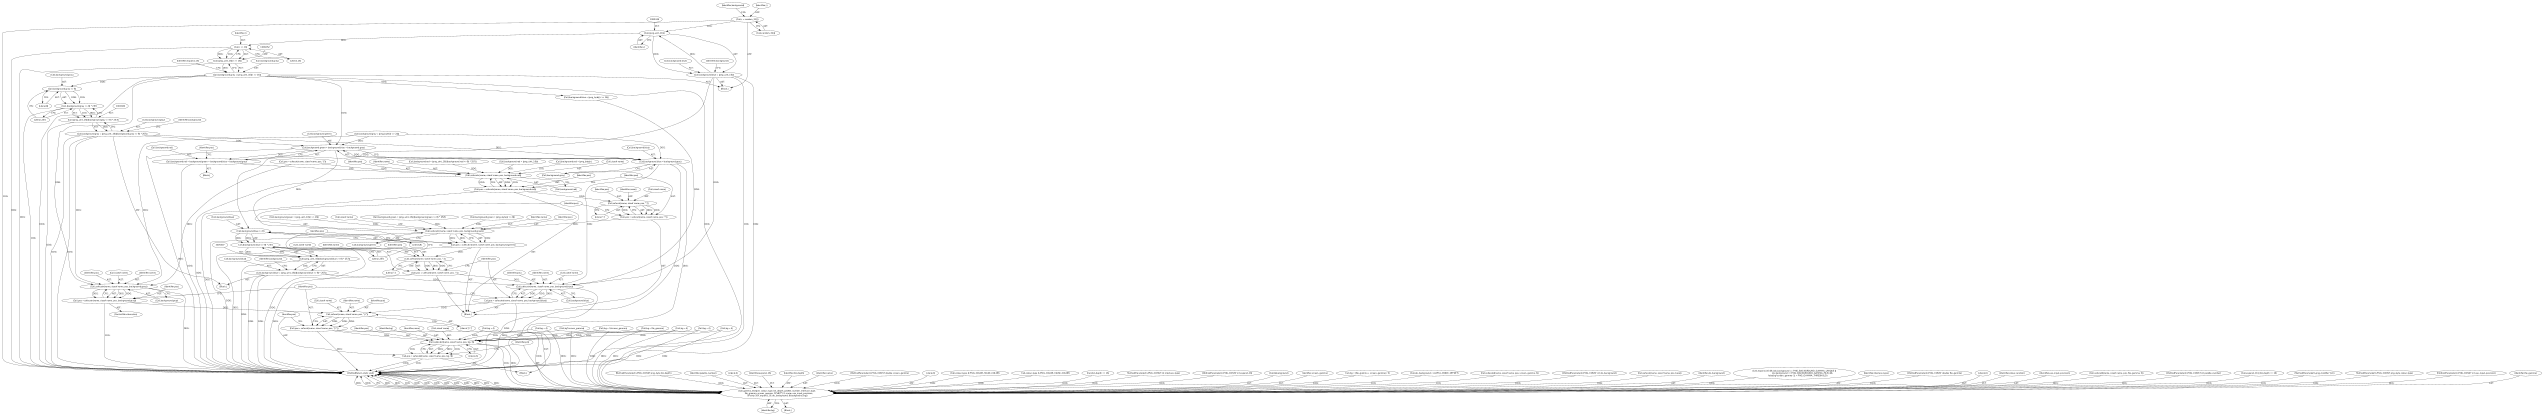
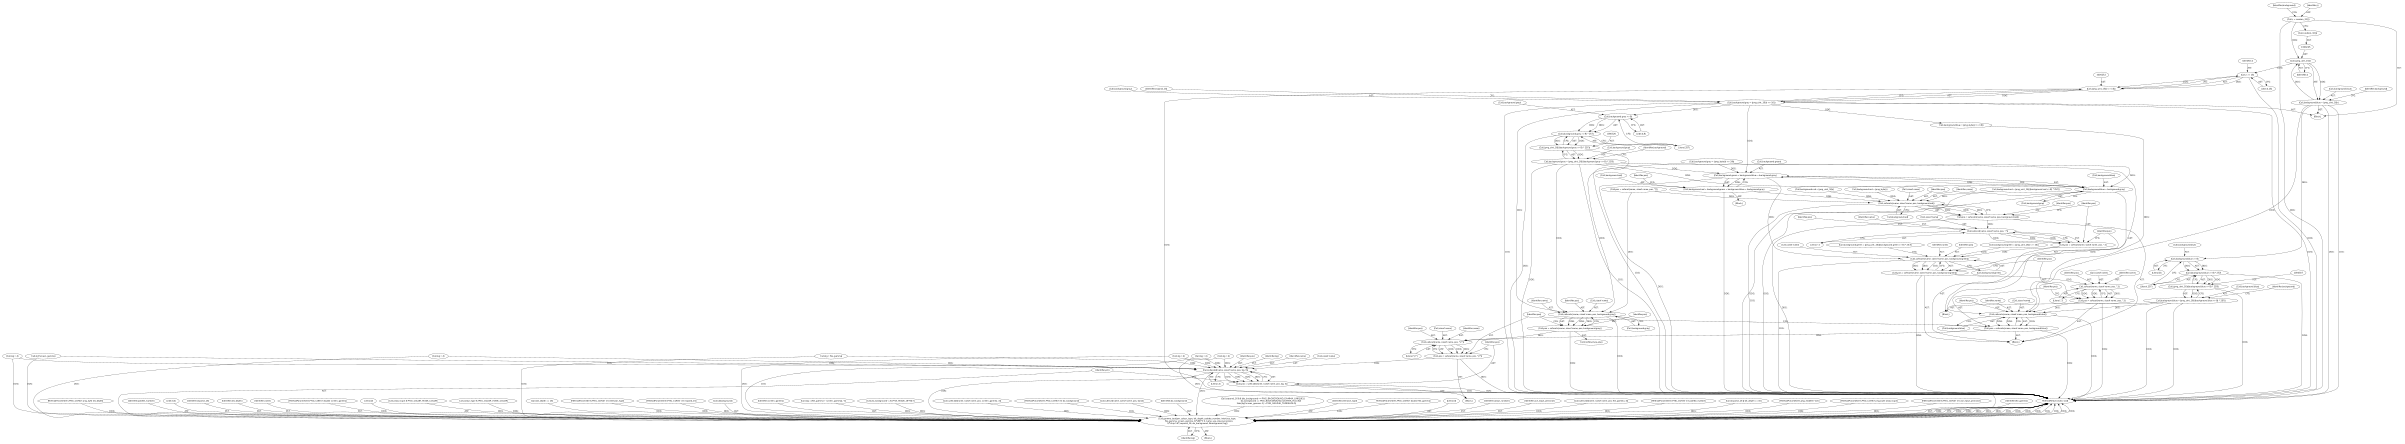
edge "(Call,random_32())" -> "(Call,r = random_32())": now "(Call,random_32())" -> "1000245"
node "(Call,background.green = (png_byte)(r >> 8))": removed
node "(Call,bg = 1/screen_gamma)": removed
